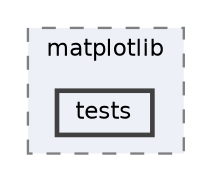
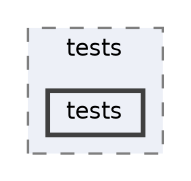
cluster "matplotlib": label "matplotlib" -> "tests"
